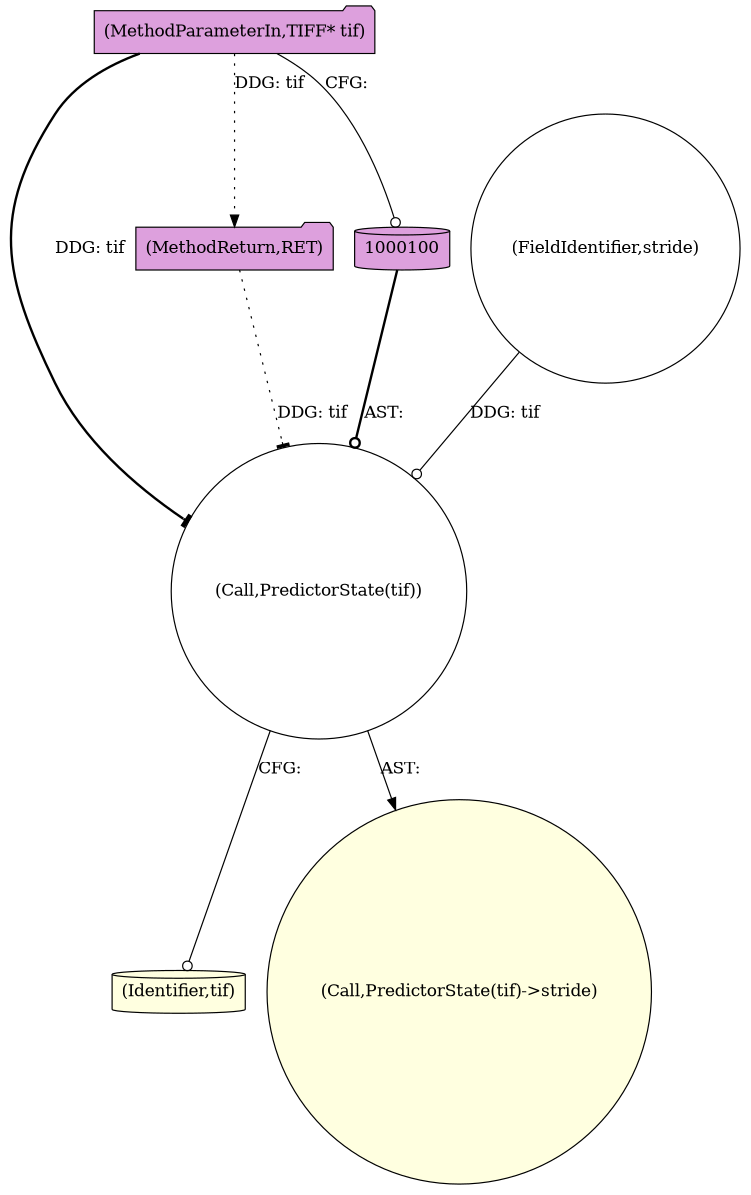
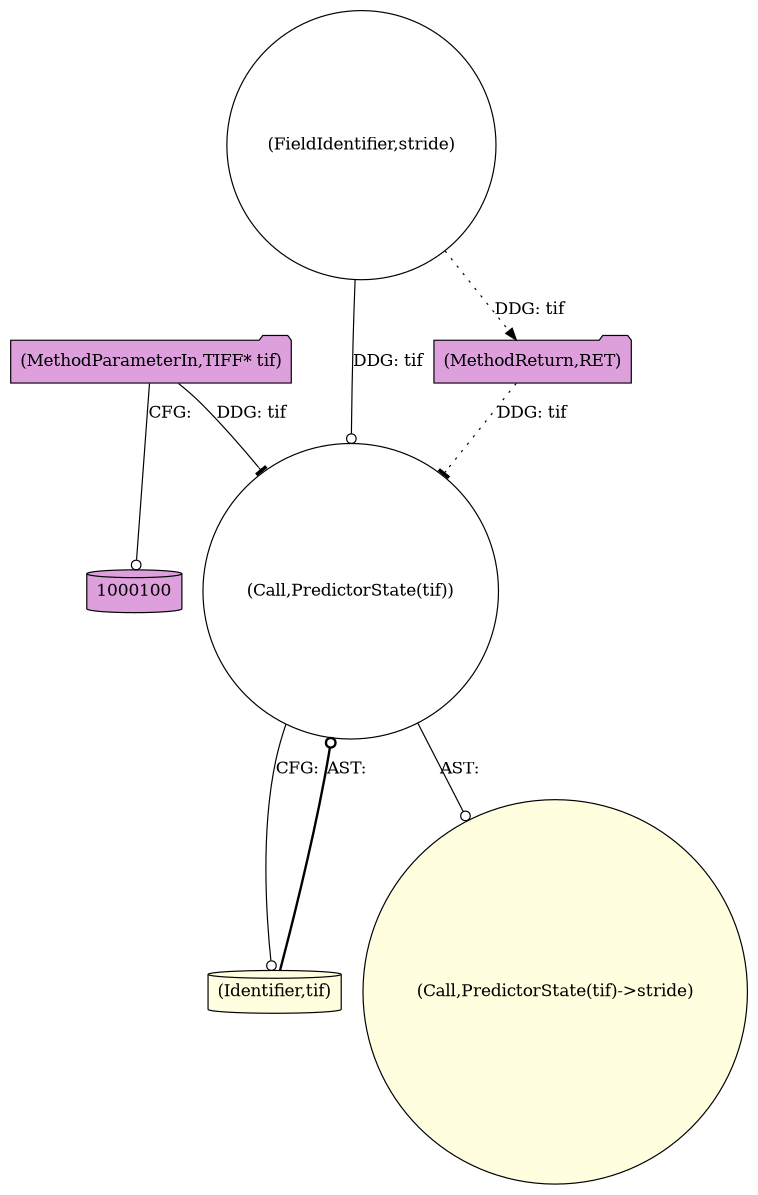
edge "(MethodParameterIn,TIFF* tif)" -> "(MethodReturn,RET)": now "(FieldIdentifier,stride)" -> "(MethodReturn,RET)"
edge "(MethodParameterIn,TIFF* tif)" -> "(Call,PredictorState(tif))": style bold -> solid
edge "1000100" -> "(Call,PredictorState(tif))": now "(Identifier,tif)" -> "(Call,PredictorState(tif))"
edge "(Call,PredictorState(tif))" -> "(Call,PredictorState(tif)->stride)": arrowhead normal -> odot
